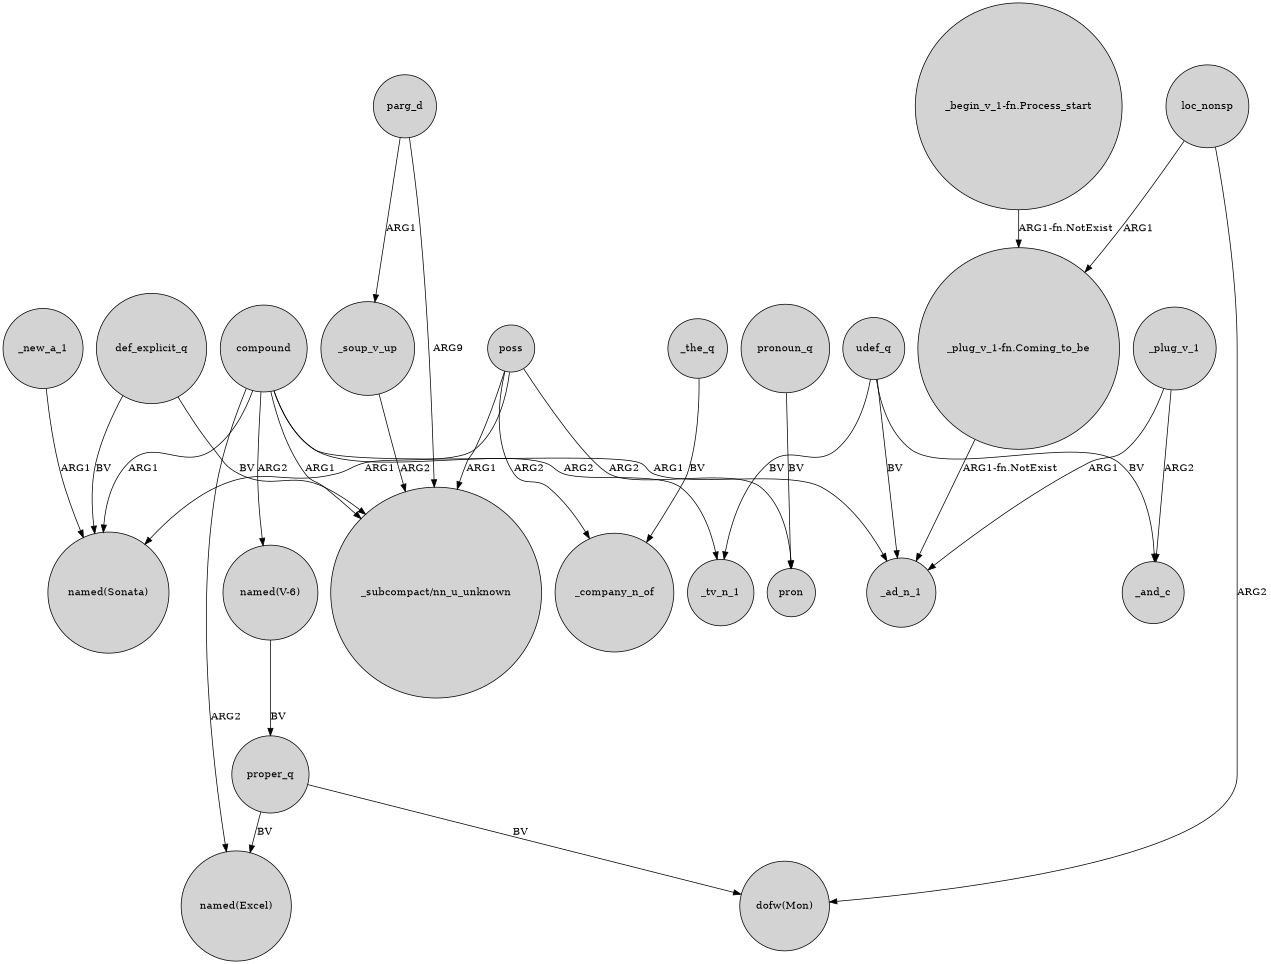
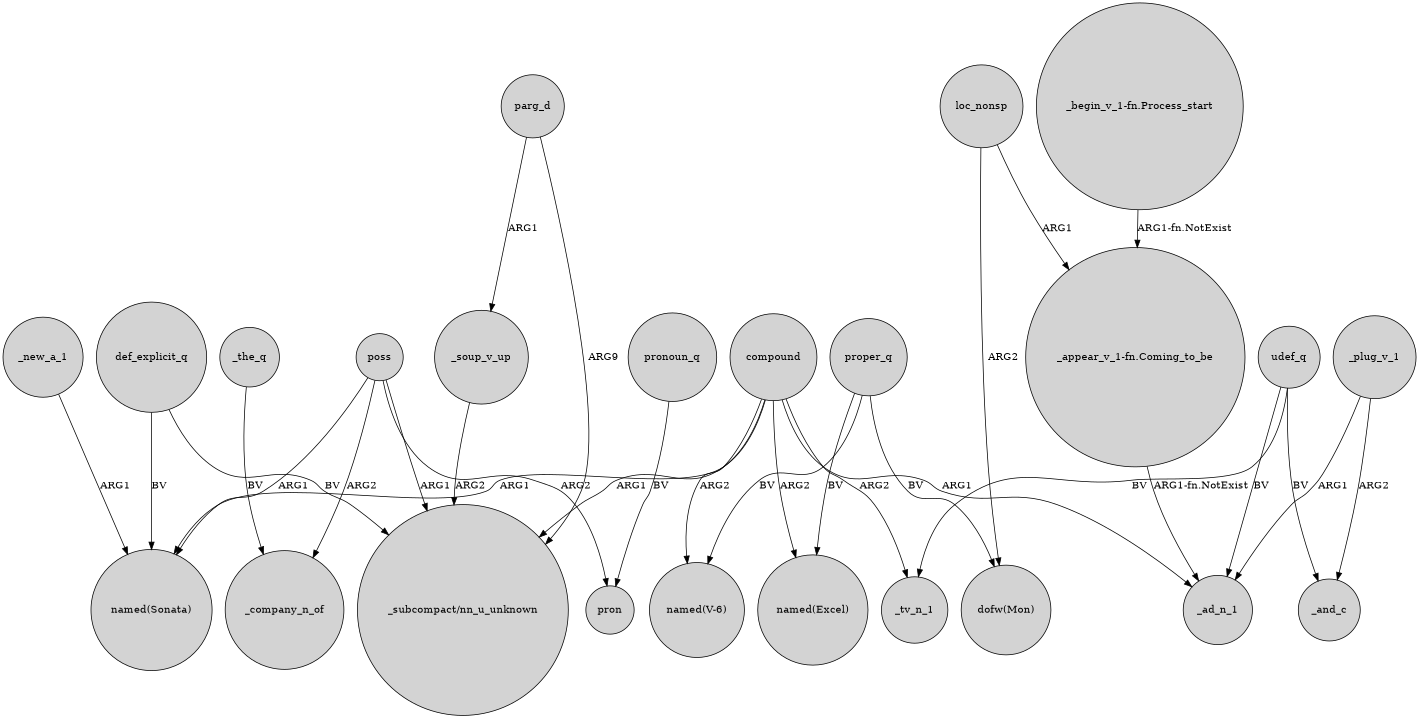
node "_plug_v_1-fn.Coming_to_be": label "_plug_v_1-fn.Coming_to_be" -> "_appear_v_1-fn.Coming_to_be"
edge "named(V-6)" -> "proper_q": reversed
